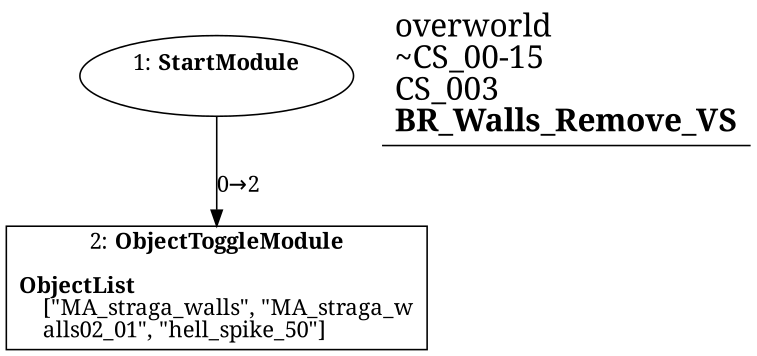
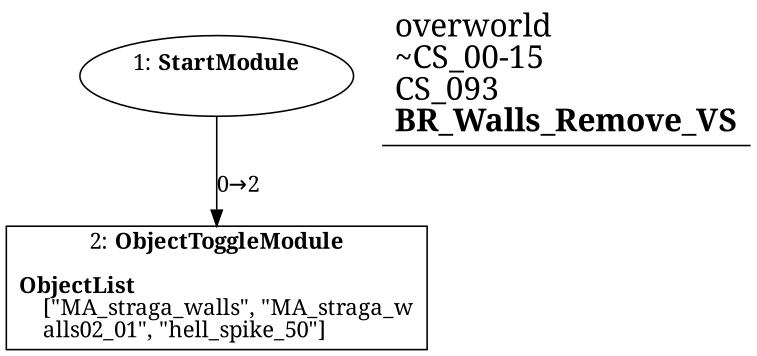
node "overworld": text "CS_003" -> "CS_093"
